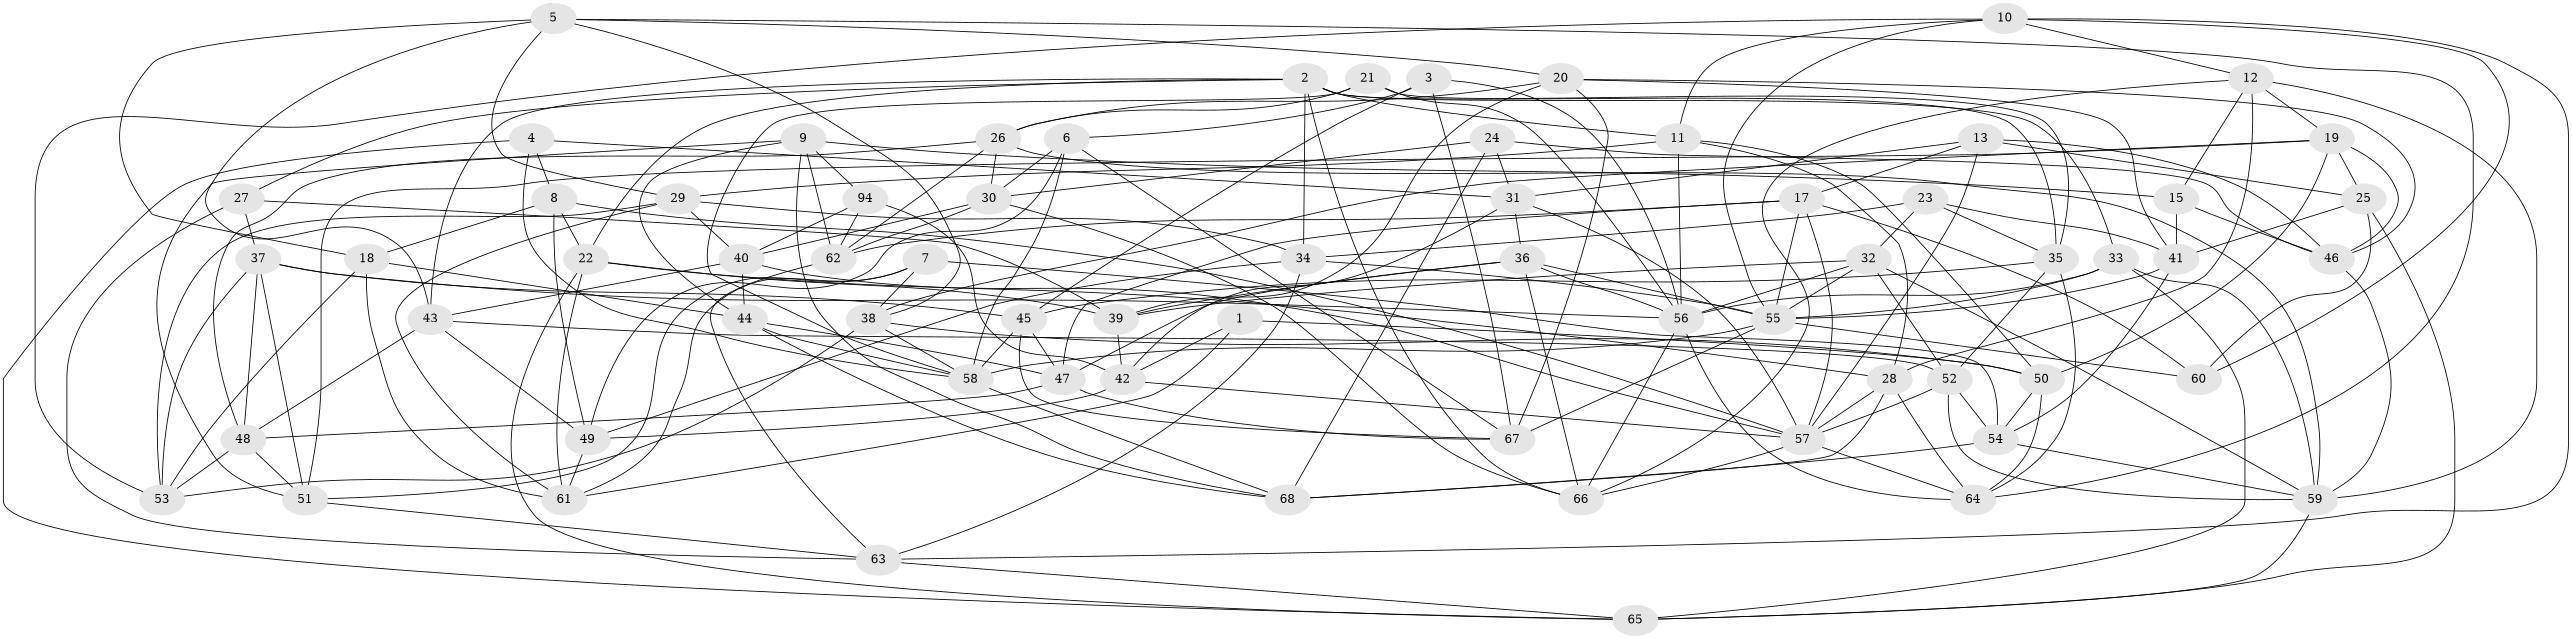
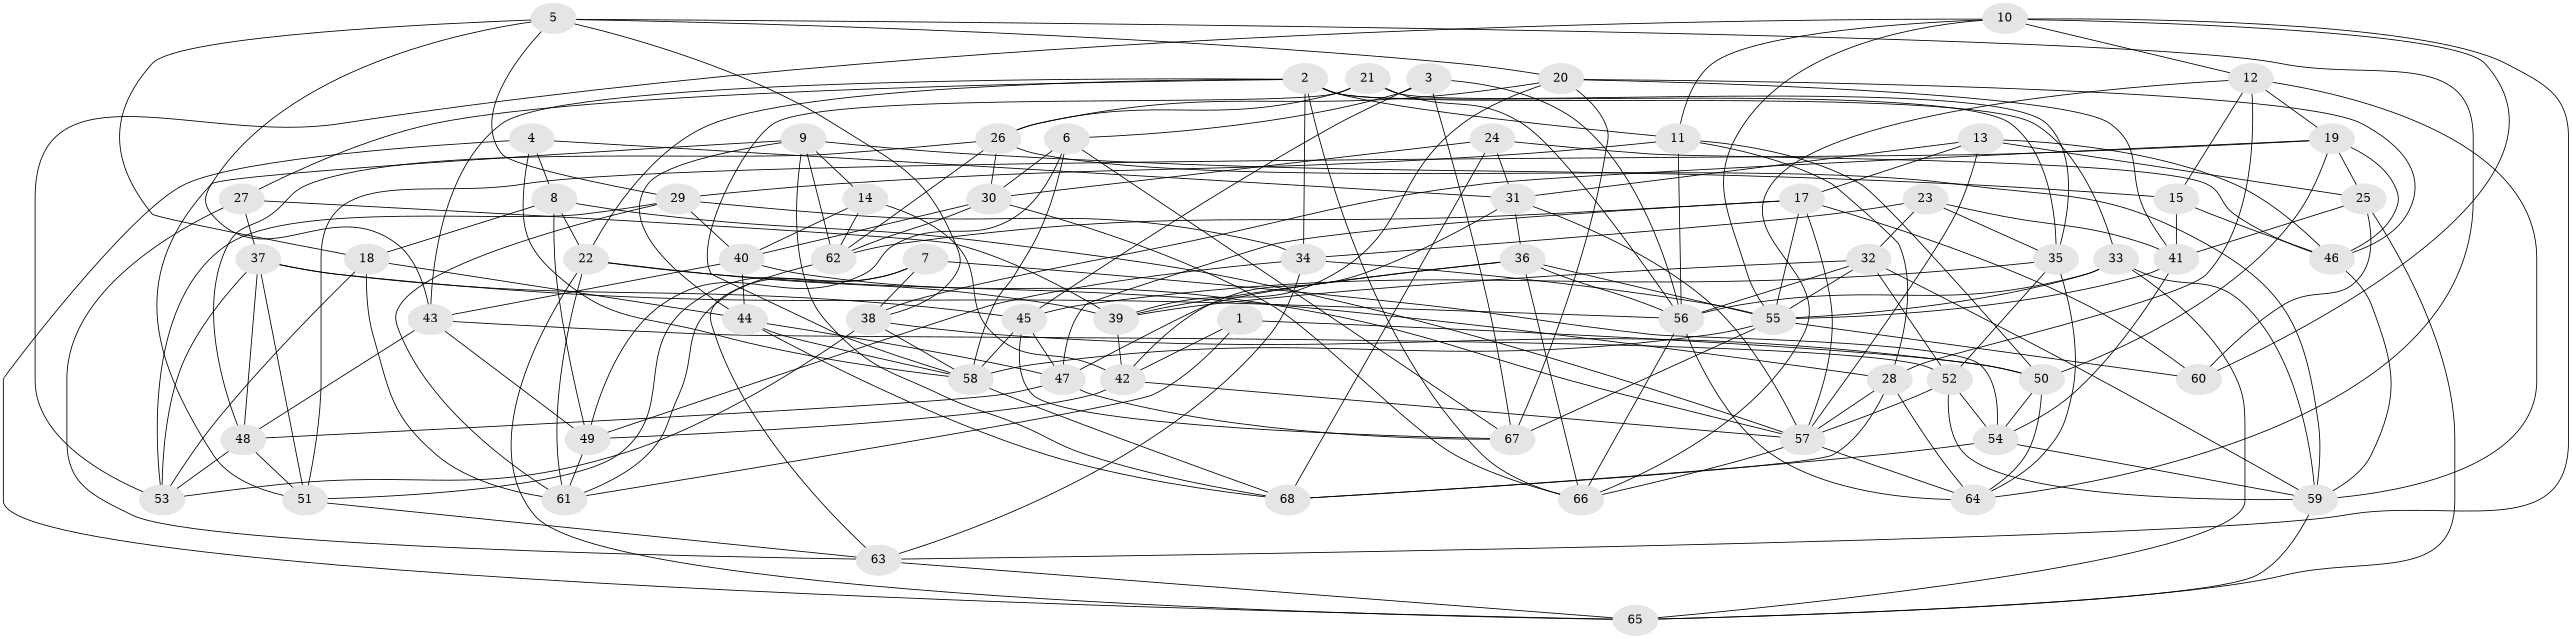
node "94": label "94" -> "14"
